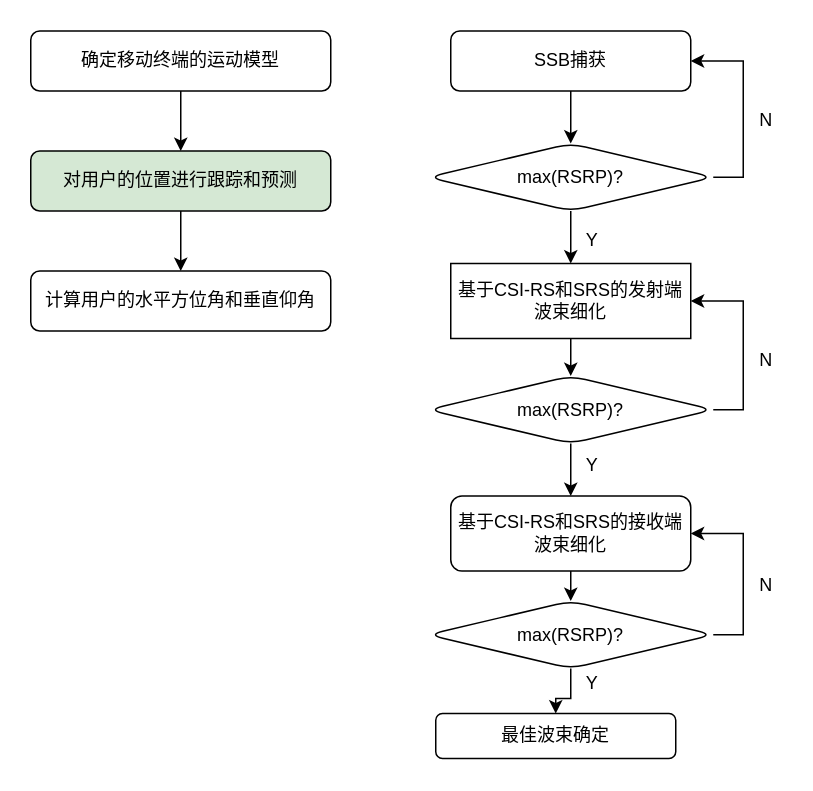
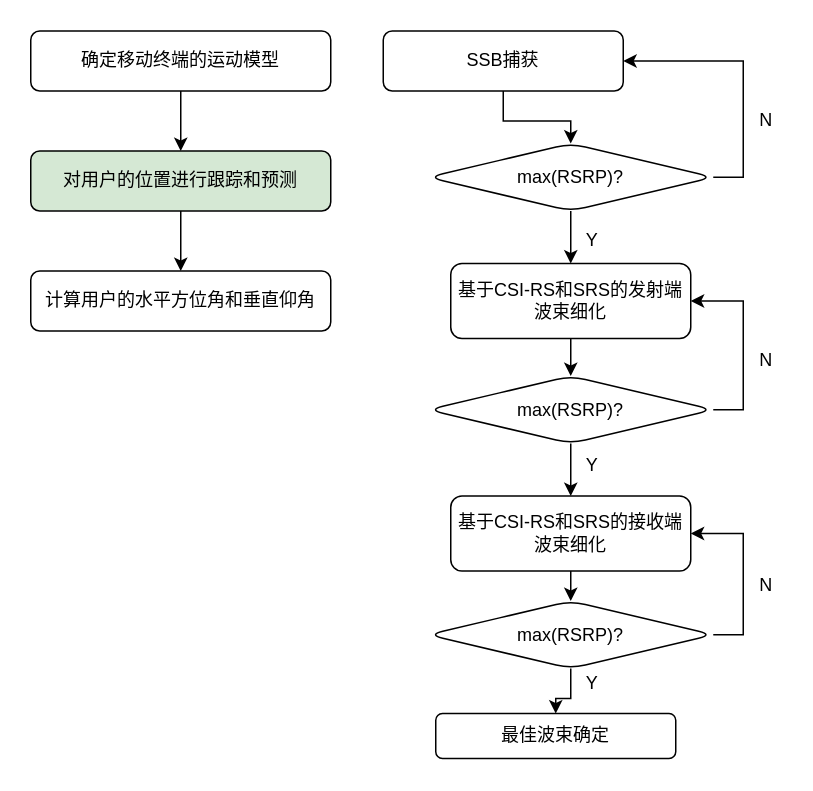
node "SSB捕获": moved (571, 61) -> (503, 61)
node "基于CSI-RS和SRS的发射端波束细化": shape rectangle -> rounded rectangle
